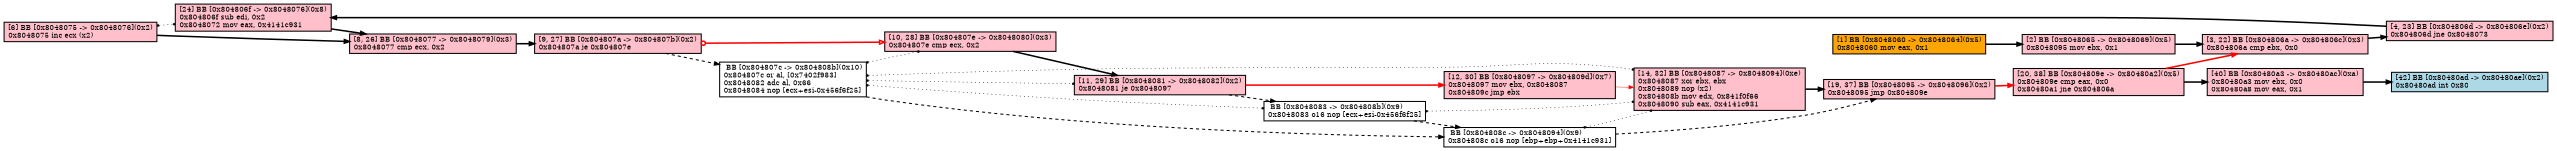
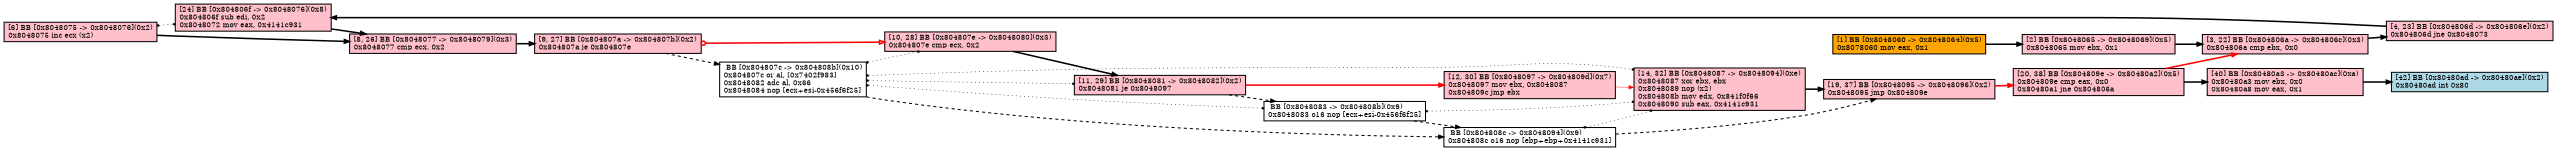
node "[1] BB [0x8048060 -> 0x8048064](0x5) 0x8048060 mov eax, 0x1": label "[1] BB [0x8048060 -> 0x8048064](0x5) 0x8048060 mov eax, 0x1" -> "[1] BB [0x8048060 -> 0x8048064](0x5) 0x8078060 mov eax, 0x1"
node "[2] BB [0x8048065 -> 0x8048069](0x5) 0x8048095 mov ebx, 0x1": label "[2] BB [0x8048065 -> 0x8048069](0x5) 0x8048095 mov ebx, 0x1" -> "[2] BB [0x8048065 -> 0x8048069](0x5) 0x8048065 mov ebx, 0x1"
